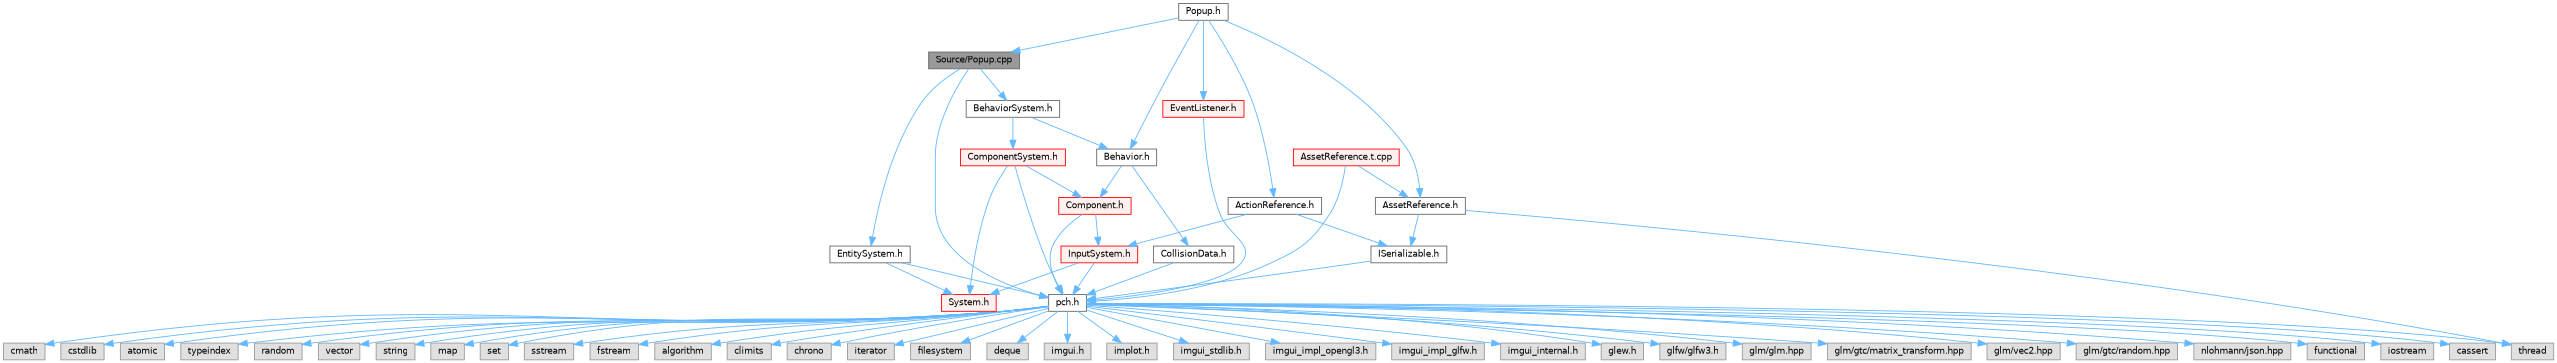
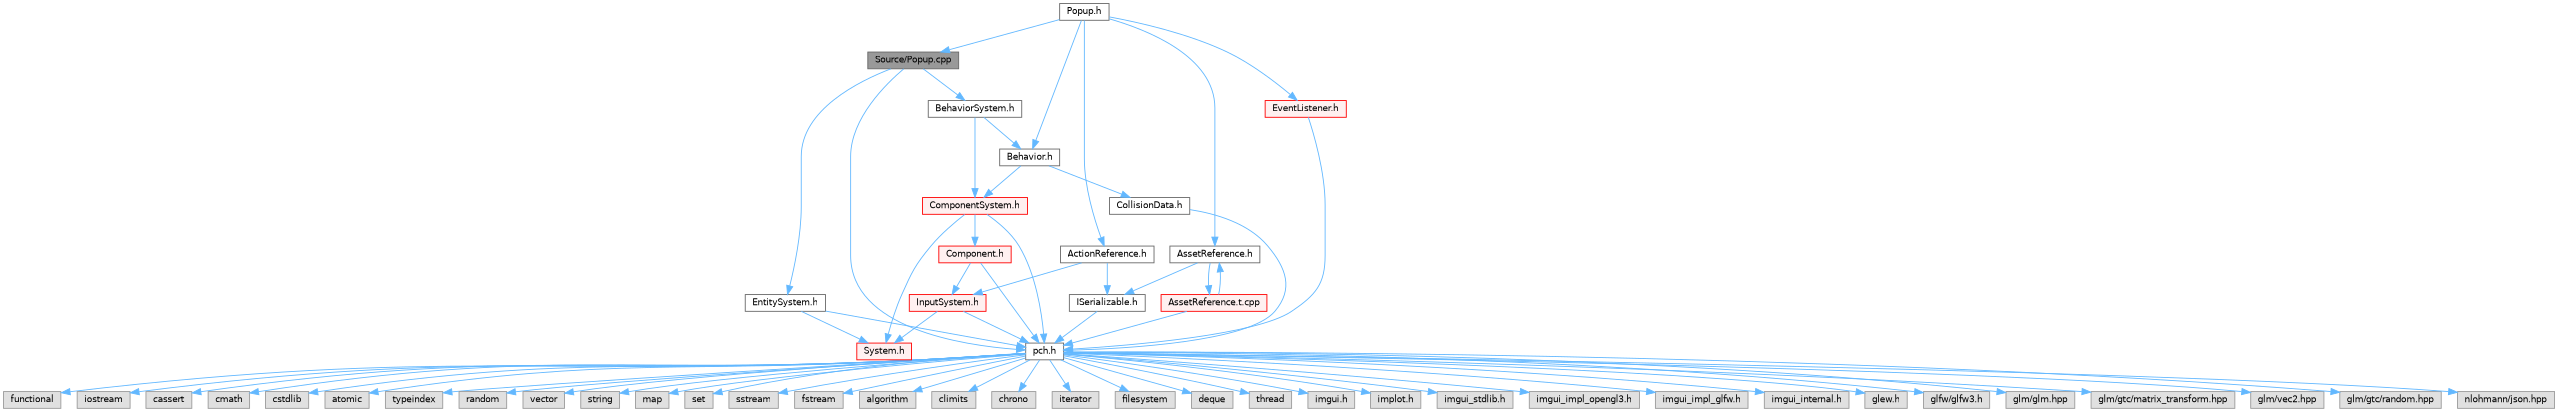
edge "Behavior.h" -> "Component.h": now "Behavior.h" -> "ComponentSystem.h"
edge "AssetReference.h" -> "thread": now "AssetReference.h" -> "AssetReference.t.cpp"
